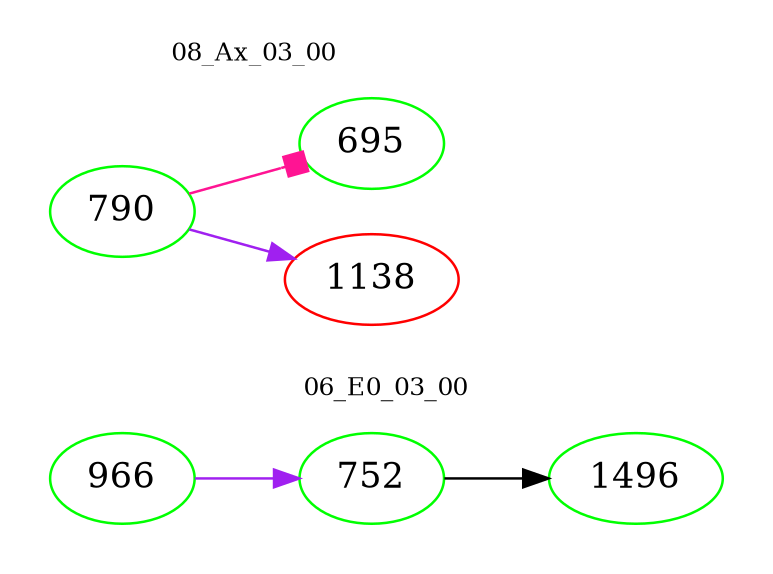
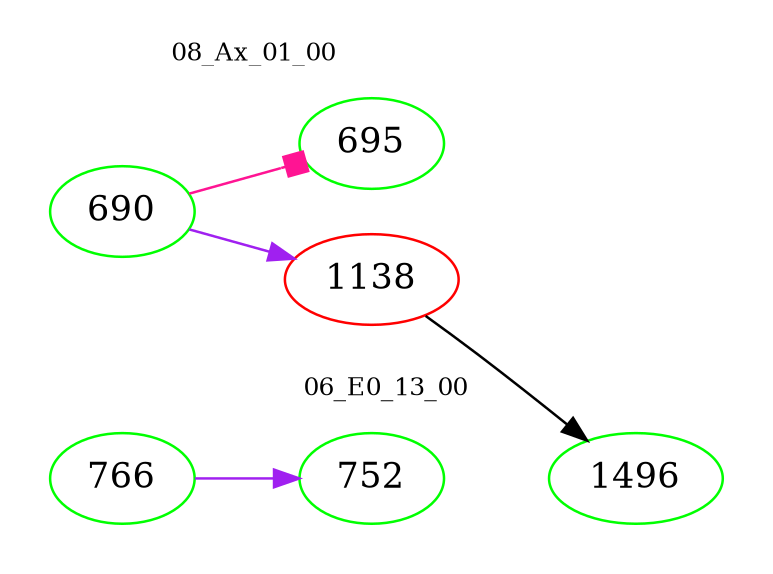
cluster "08_Ax_03_00": label "08_Ax_03_00" -> "08_Ax_01_00"
node "790": label "790" -> "690"
cluster "06_E0_03_00": label "06_E0_03_00" -> "06_E0_13_00"
node "966": label "966" -> "766"
edge "752" -> "1496": now "1138" -> "1496"
